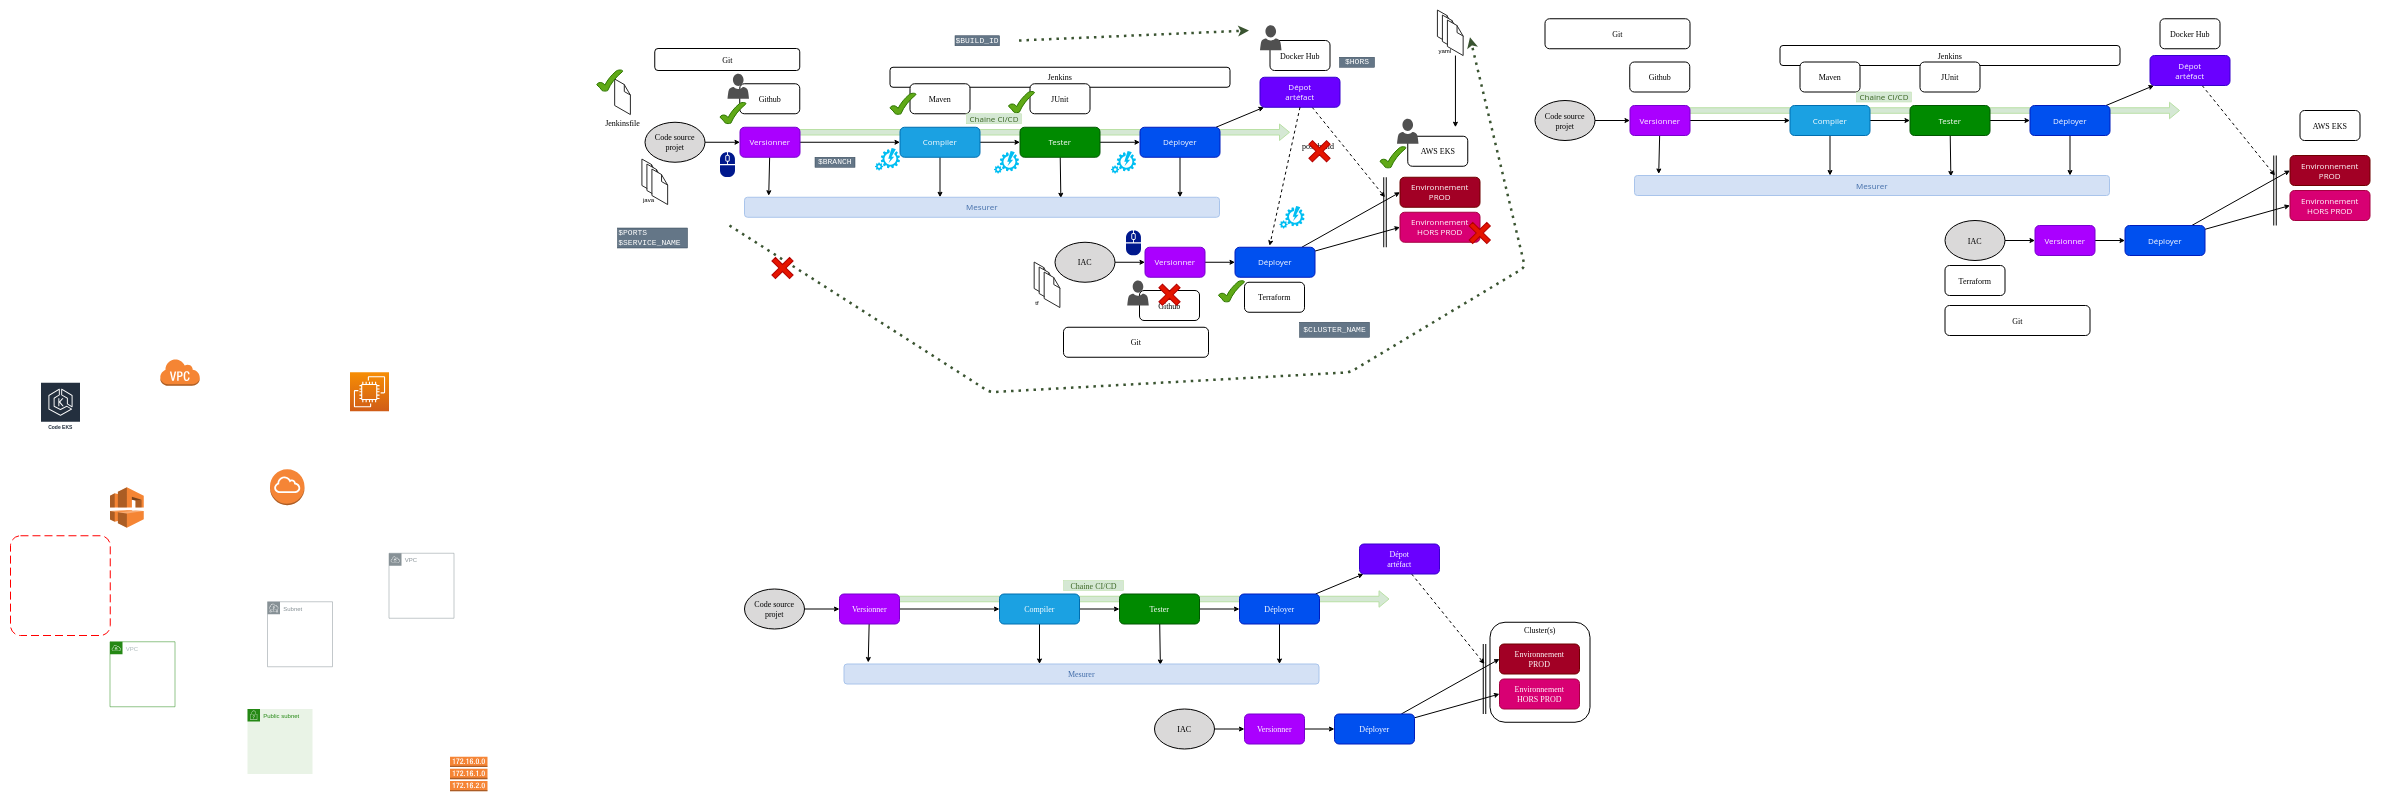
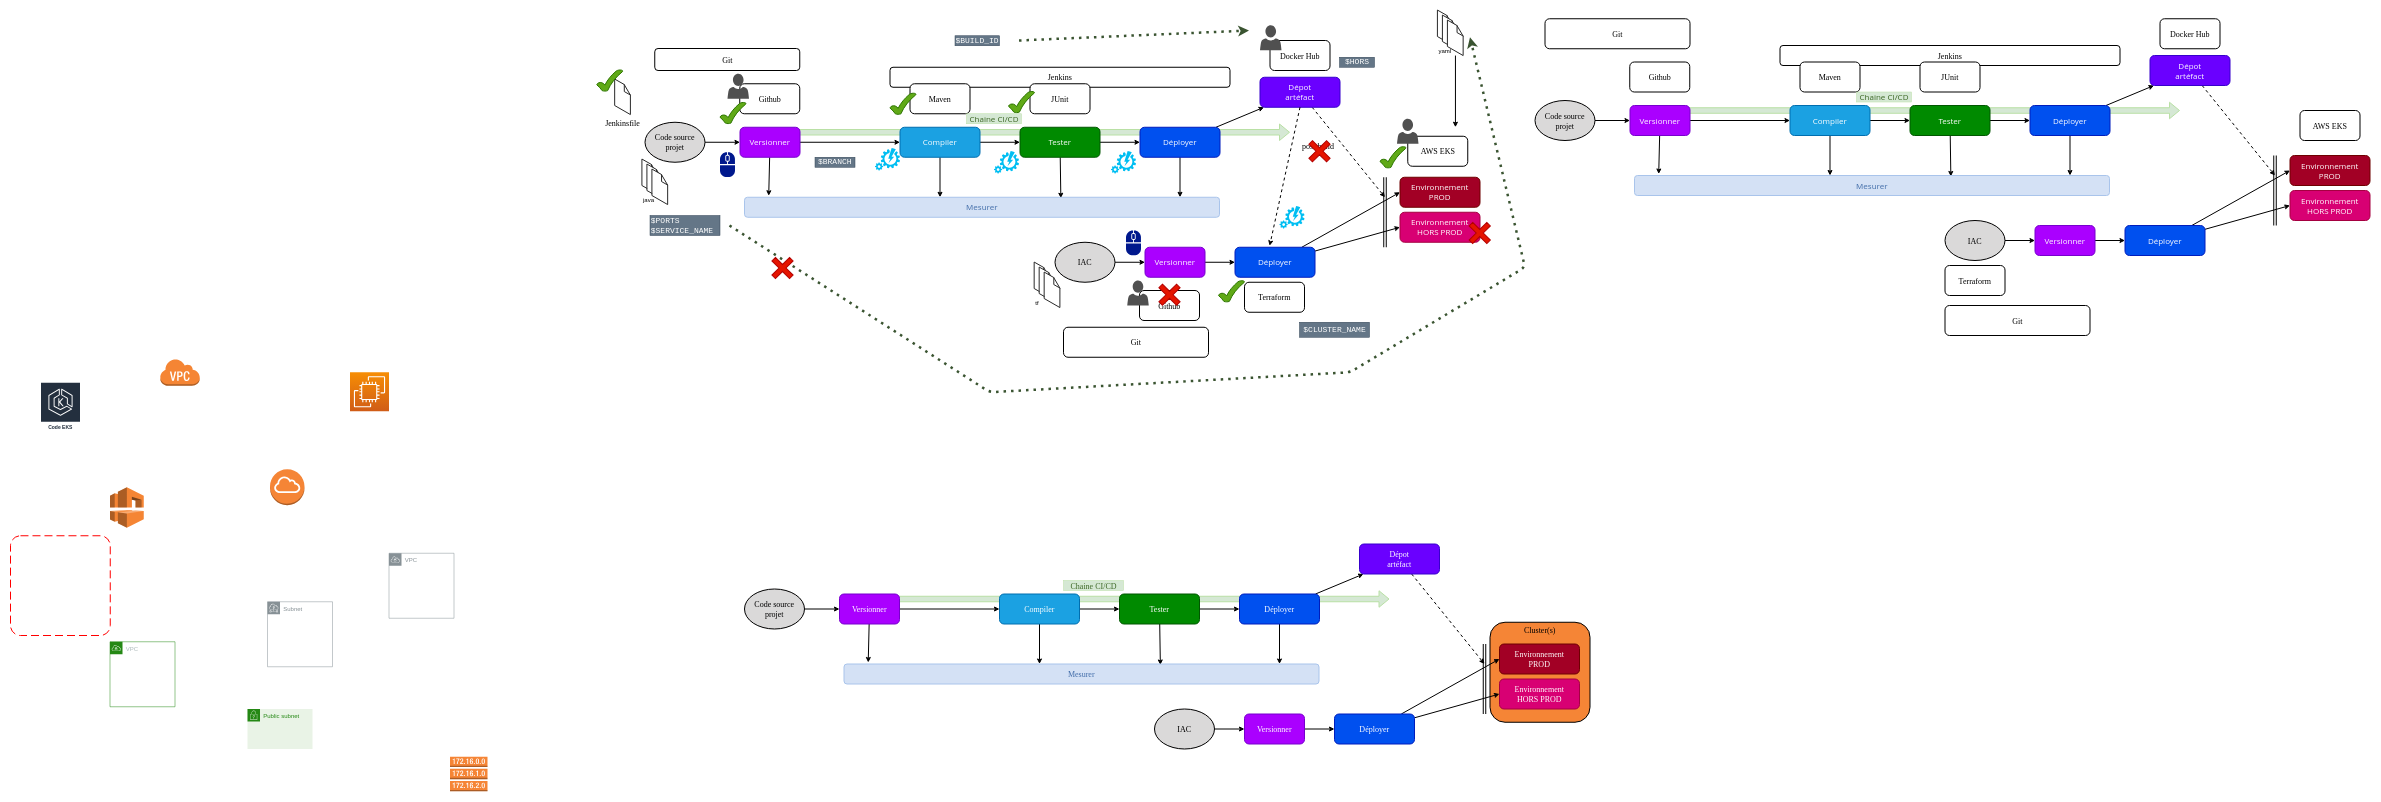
node "$PORTS $SERVICE_NAME": moved (652, 238) -> (685, 226)
node "Cluster(s)": fillcolor #ffffff -> #f58536
node "Public subnet": size 65x65 -> 65x40
